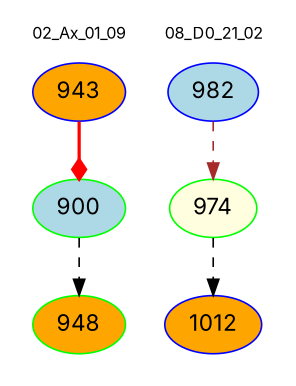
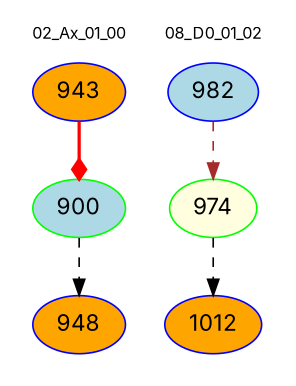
cluster "02_Ax_01_09": label "02_Ax_01_09" -> "02_Ax_01_00"
cluster "08_D0_21_02": label "08_D0_21_02" -> "08_D0_01_02"
node "948": color green -> blue
